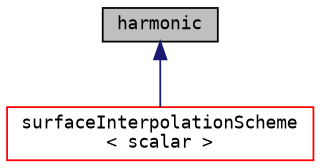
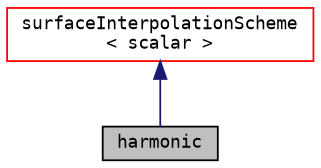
edge "surfaceInterpolationScheme < scalar >" -> "harmonic": reversed
